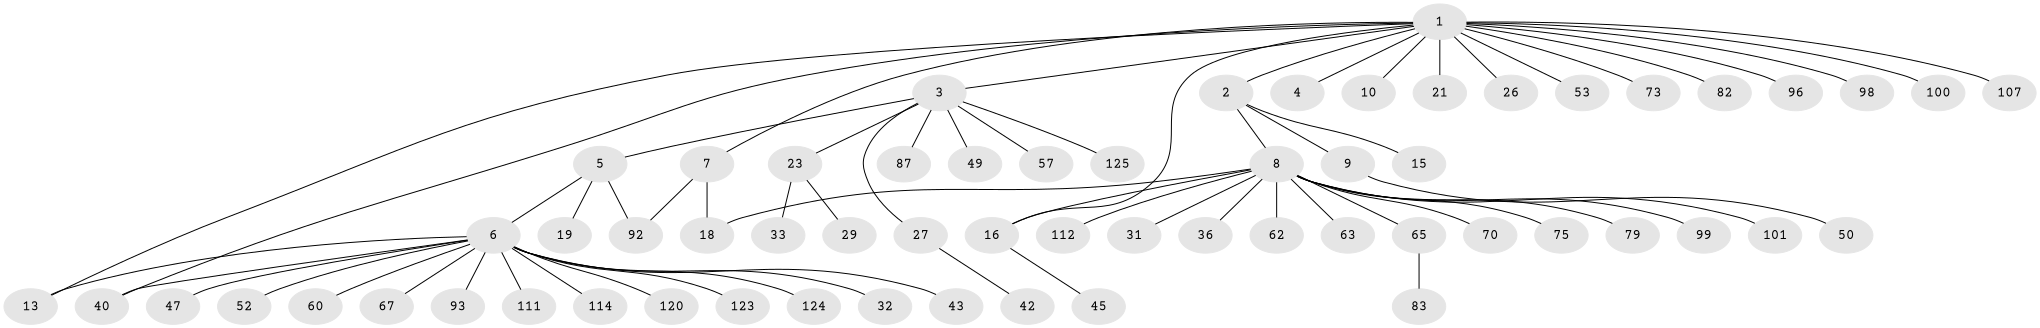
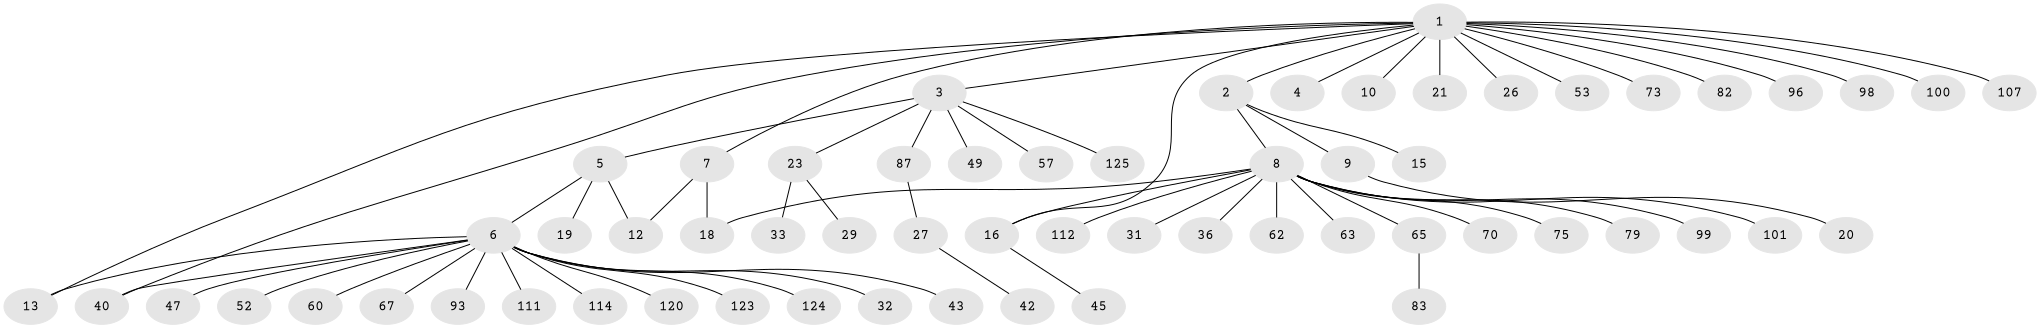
edge "3" -- "27": now "87" -- "27"
node "92": label "92" -> "12"
node "50": label "50" -> "20"
